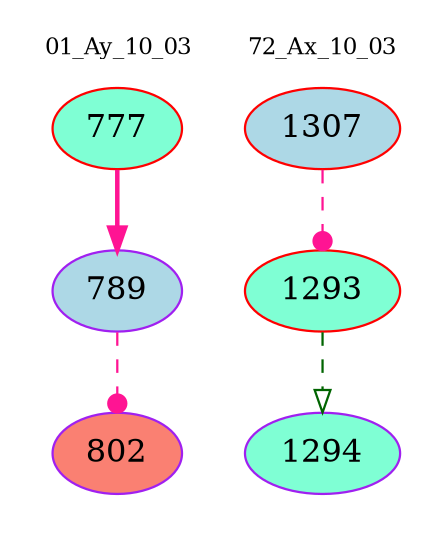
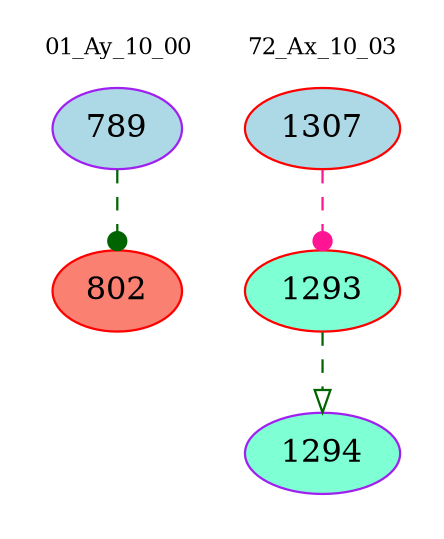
cluster "01_Ay_10_03": label "01_Ay_10_03" -> "01_Ay_10_00"
node "777": removed
edge "789" -> "802": color deeppink -> darkgreen
node "802": color purple -> red
